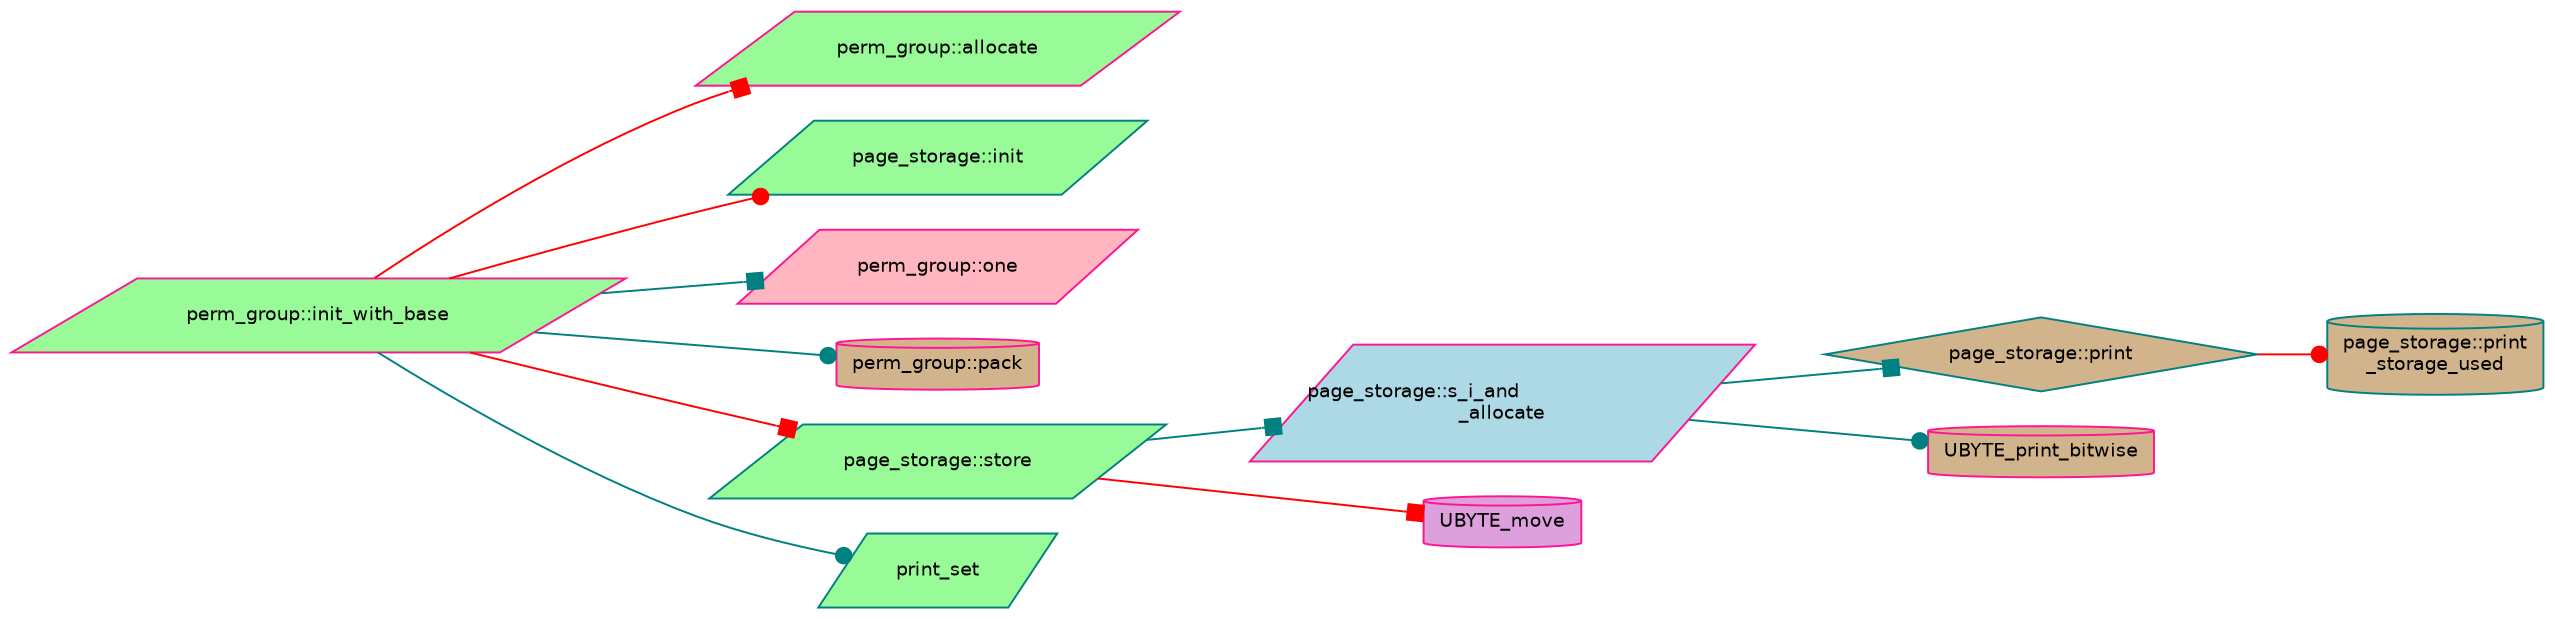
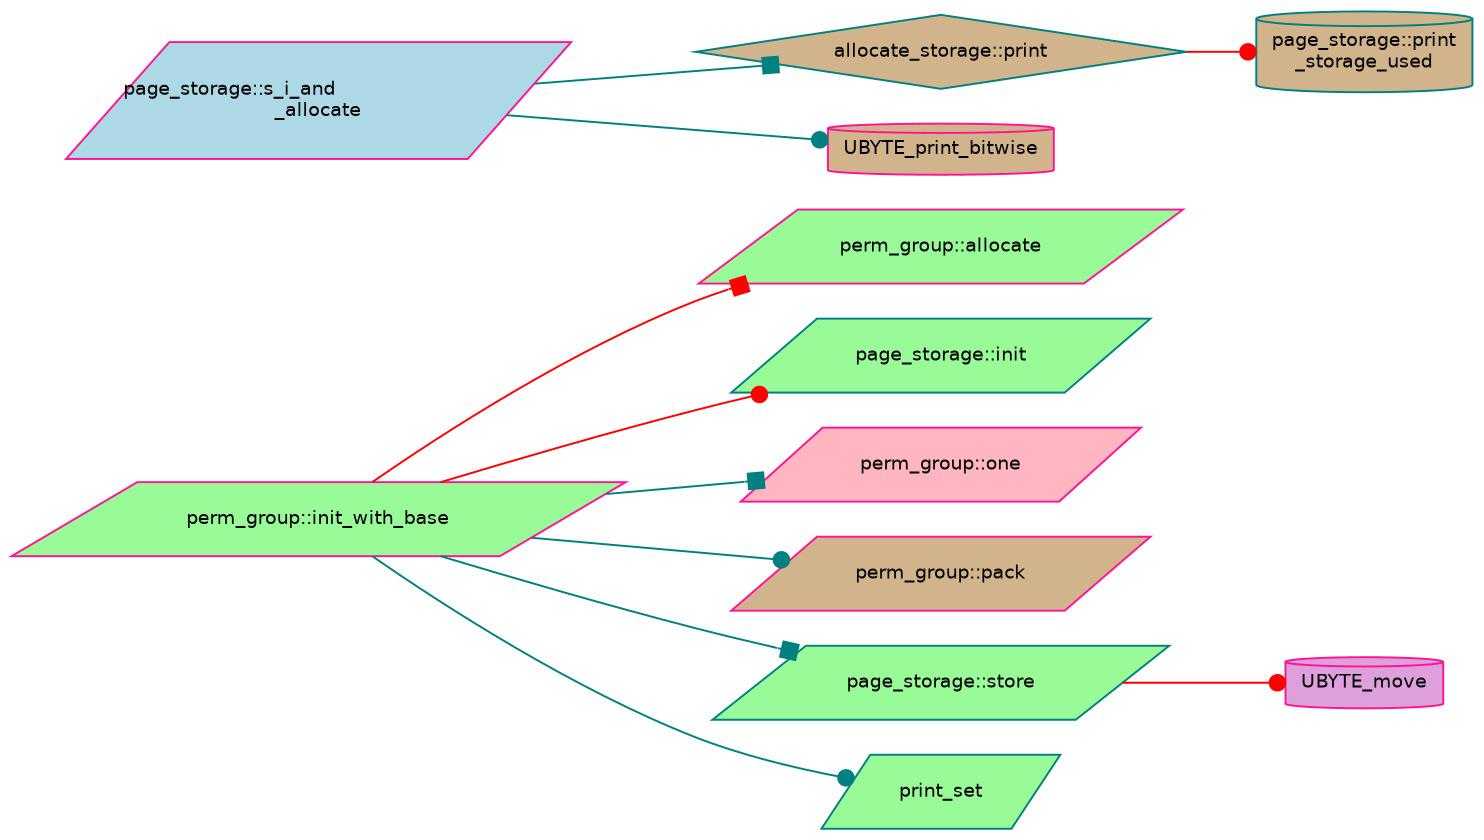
node "page_storage::print": label "page_storage::print" -> "allocate_storage::print"
node "perm_group::pack": shape cylinder -> parallelogram
edge "perm_group::init_with_base" -> "page_storage::store": color red -> teal
edge "page_storage::store" -> "page_storage::s_i_and _allocate": removed
edge "page_storage::store" -> "UBYTE_move": arrowhead box -> dot
